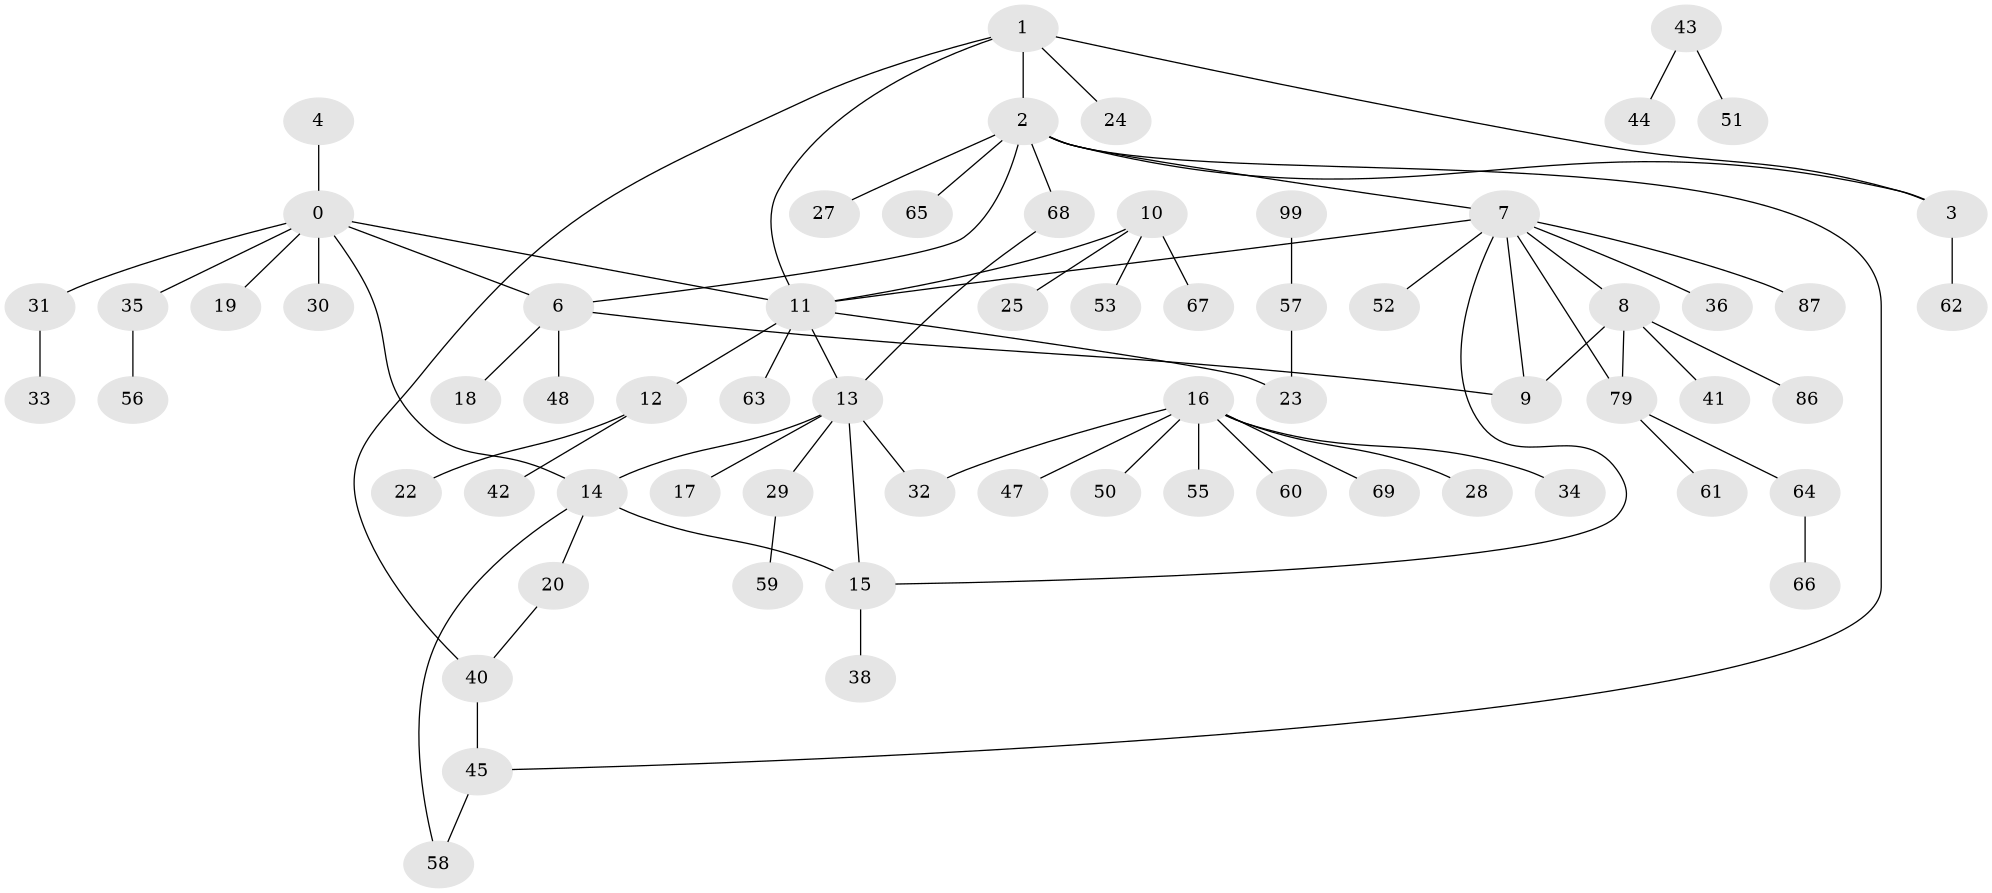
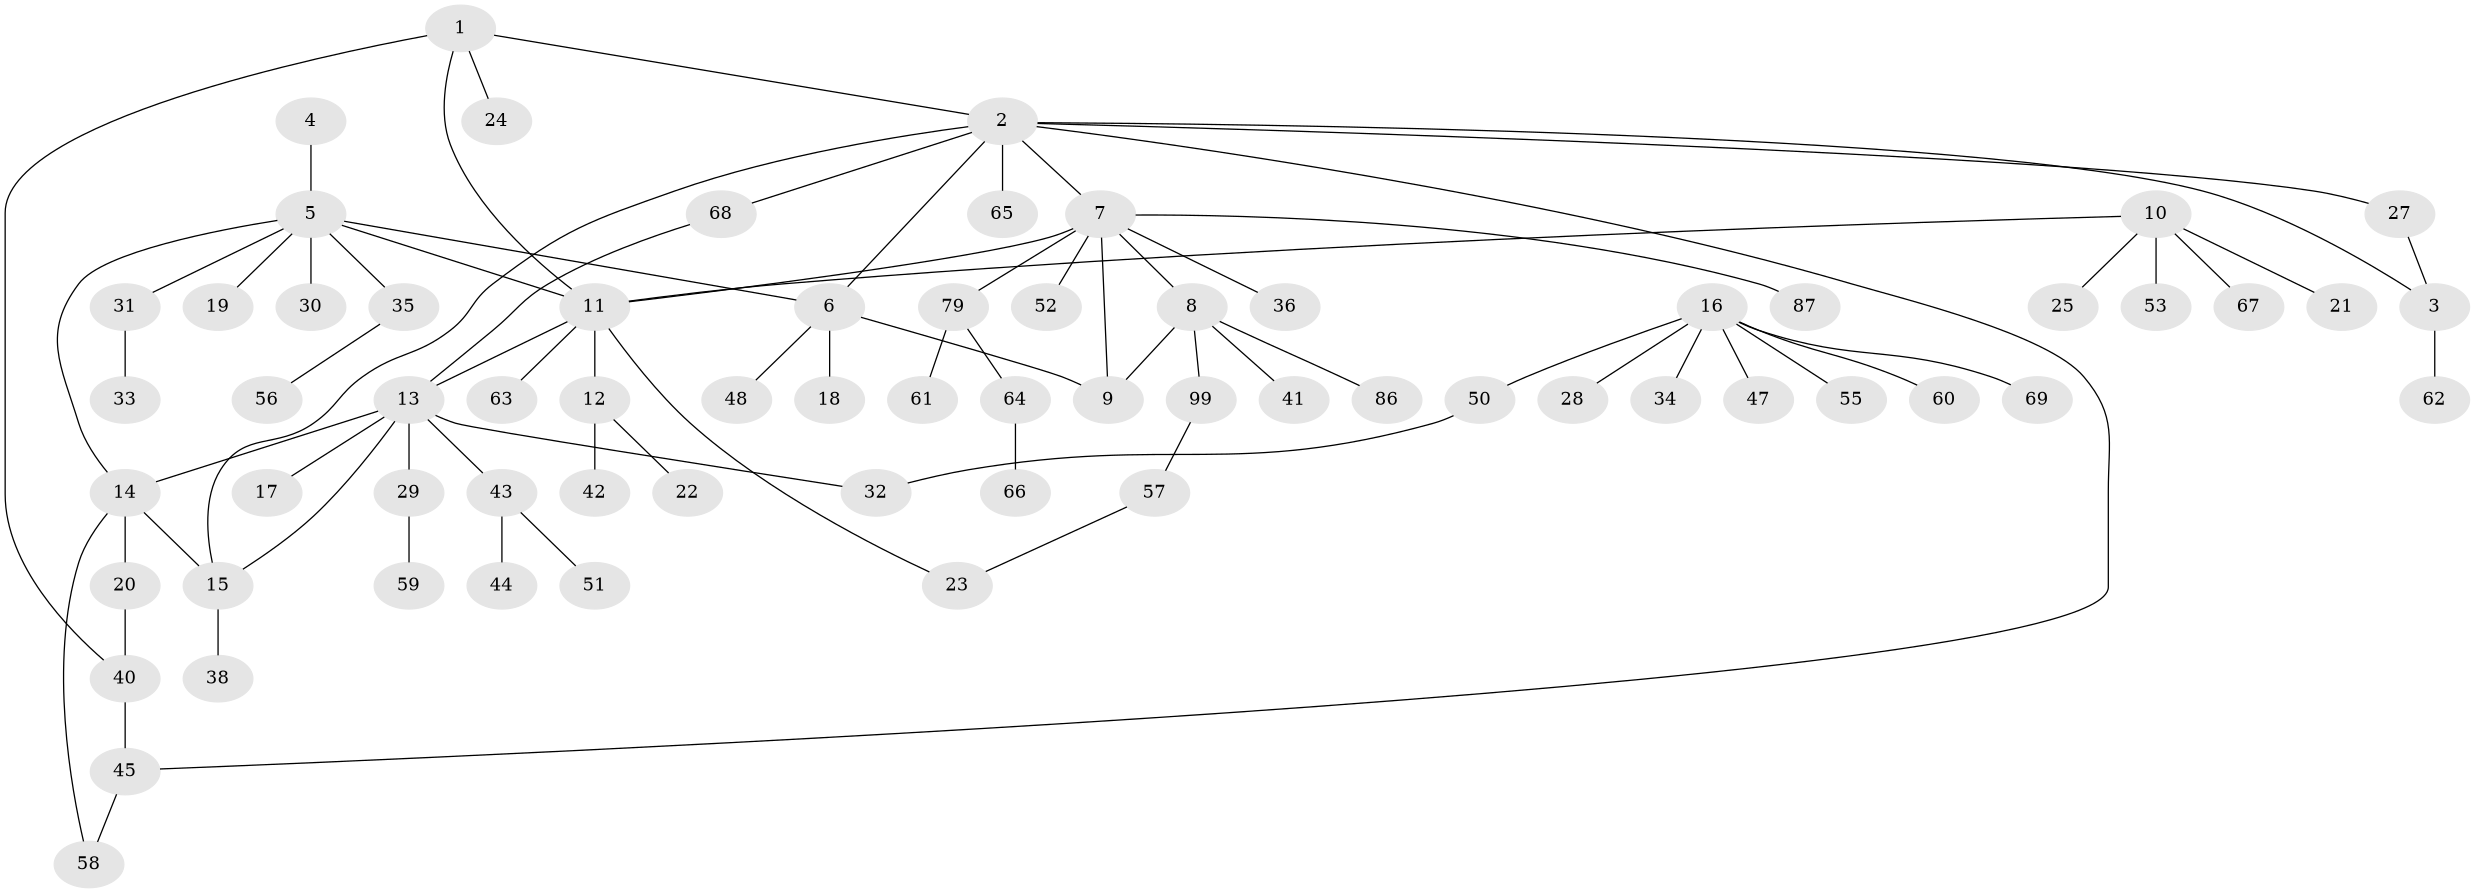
edge "1" -- "3": now "27" -- "3"
node "0": label "0" -> "5"
node "21": added
edge "8" -- "79": now "8" -- "99"
edge "16" -- "32": now "50" -- "32"
edge "13" -- "43": added
edge "7" -- "15": now "2" -- "15"
